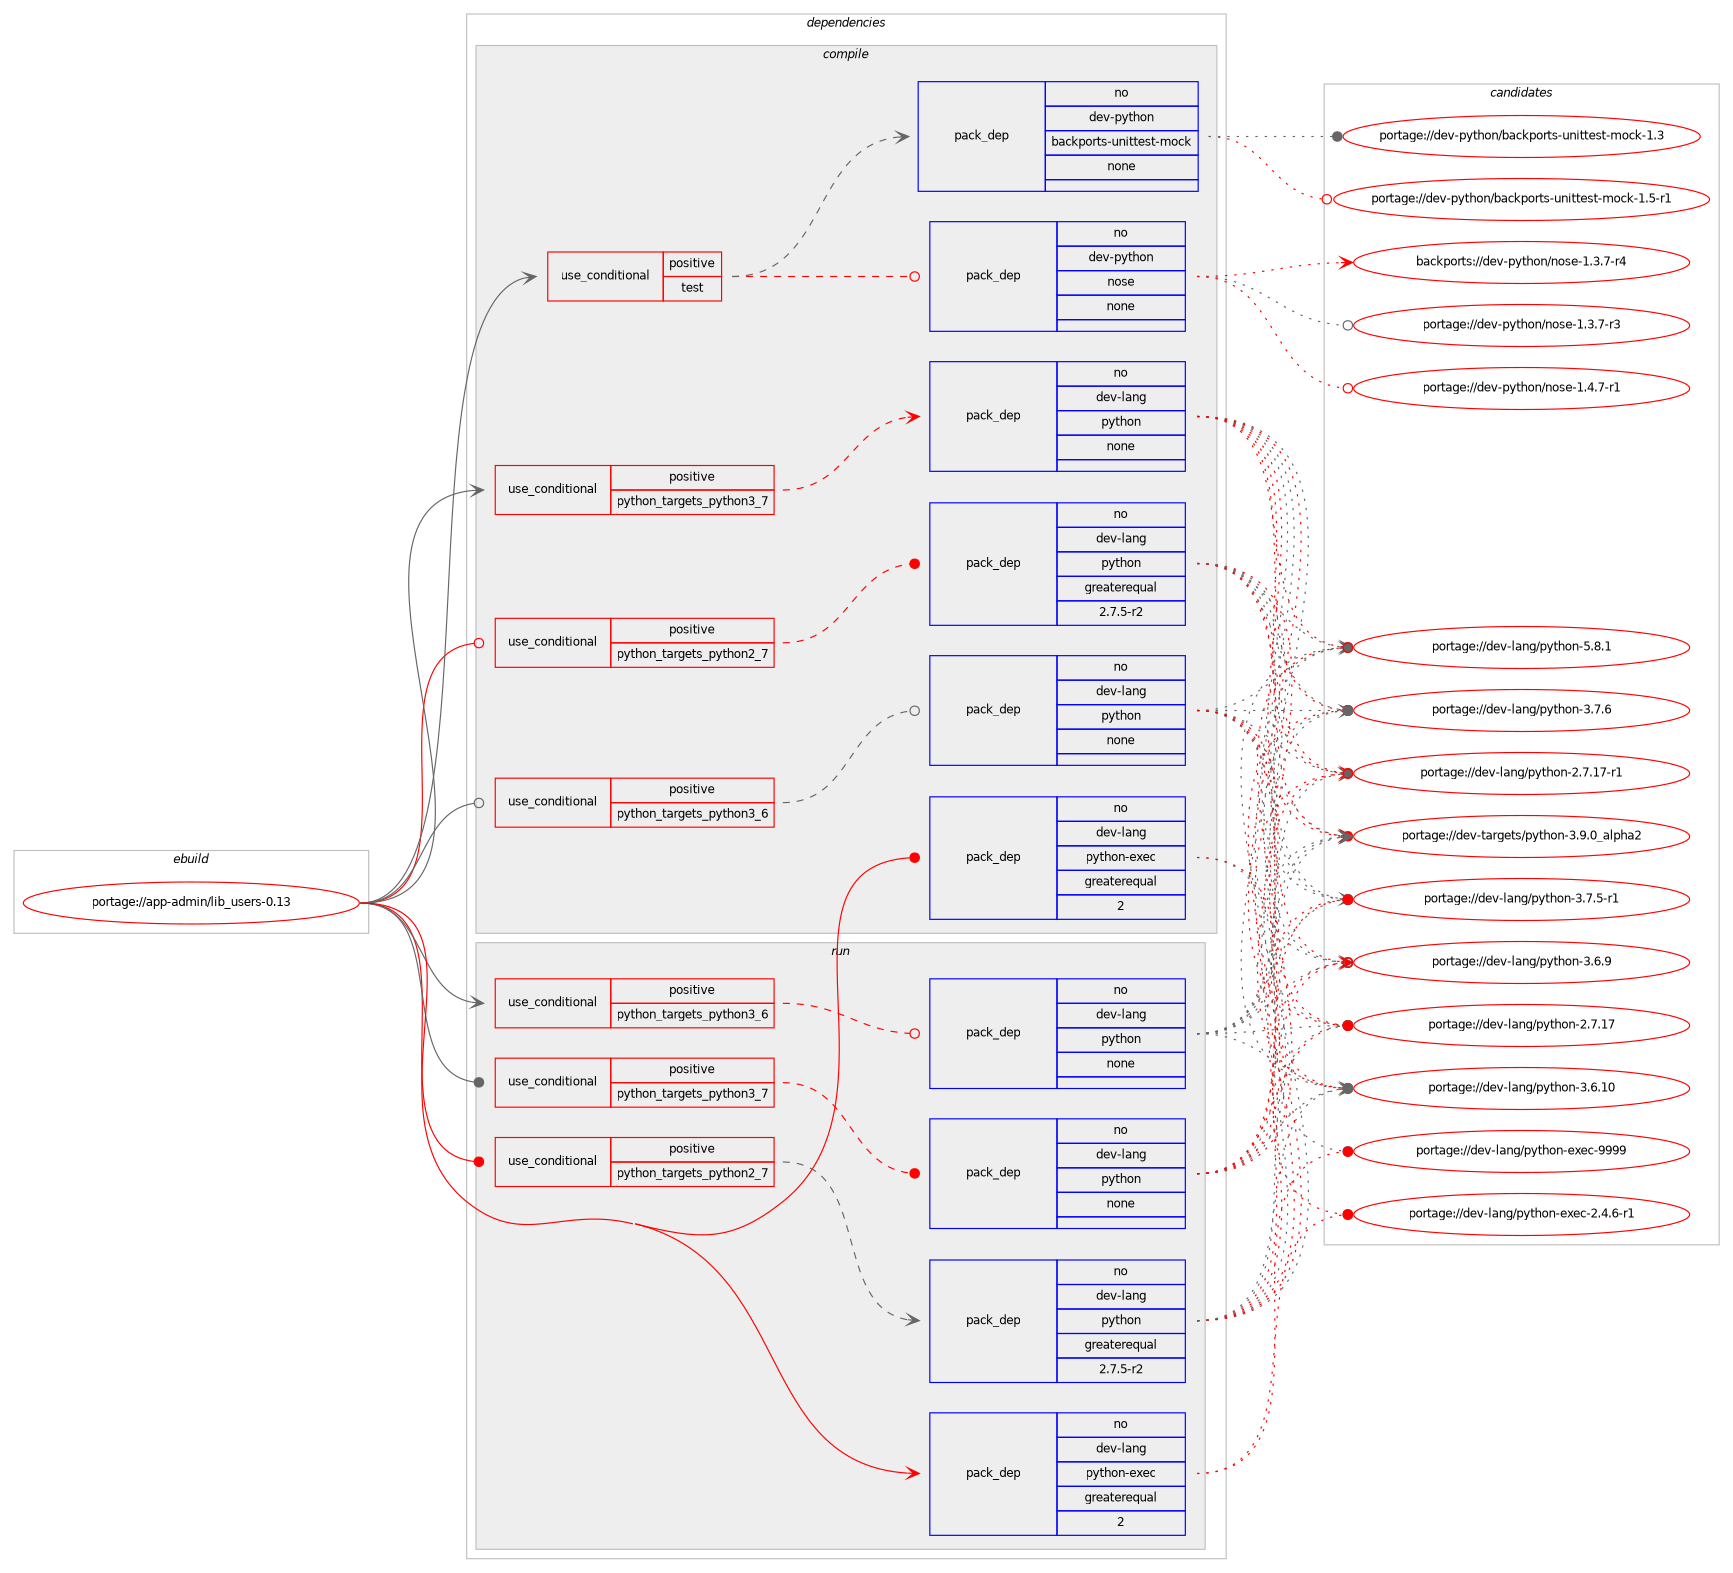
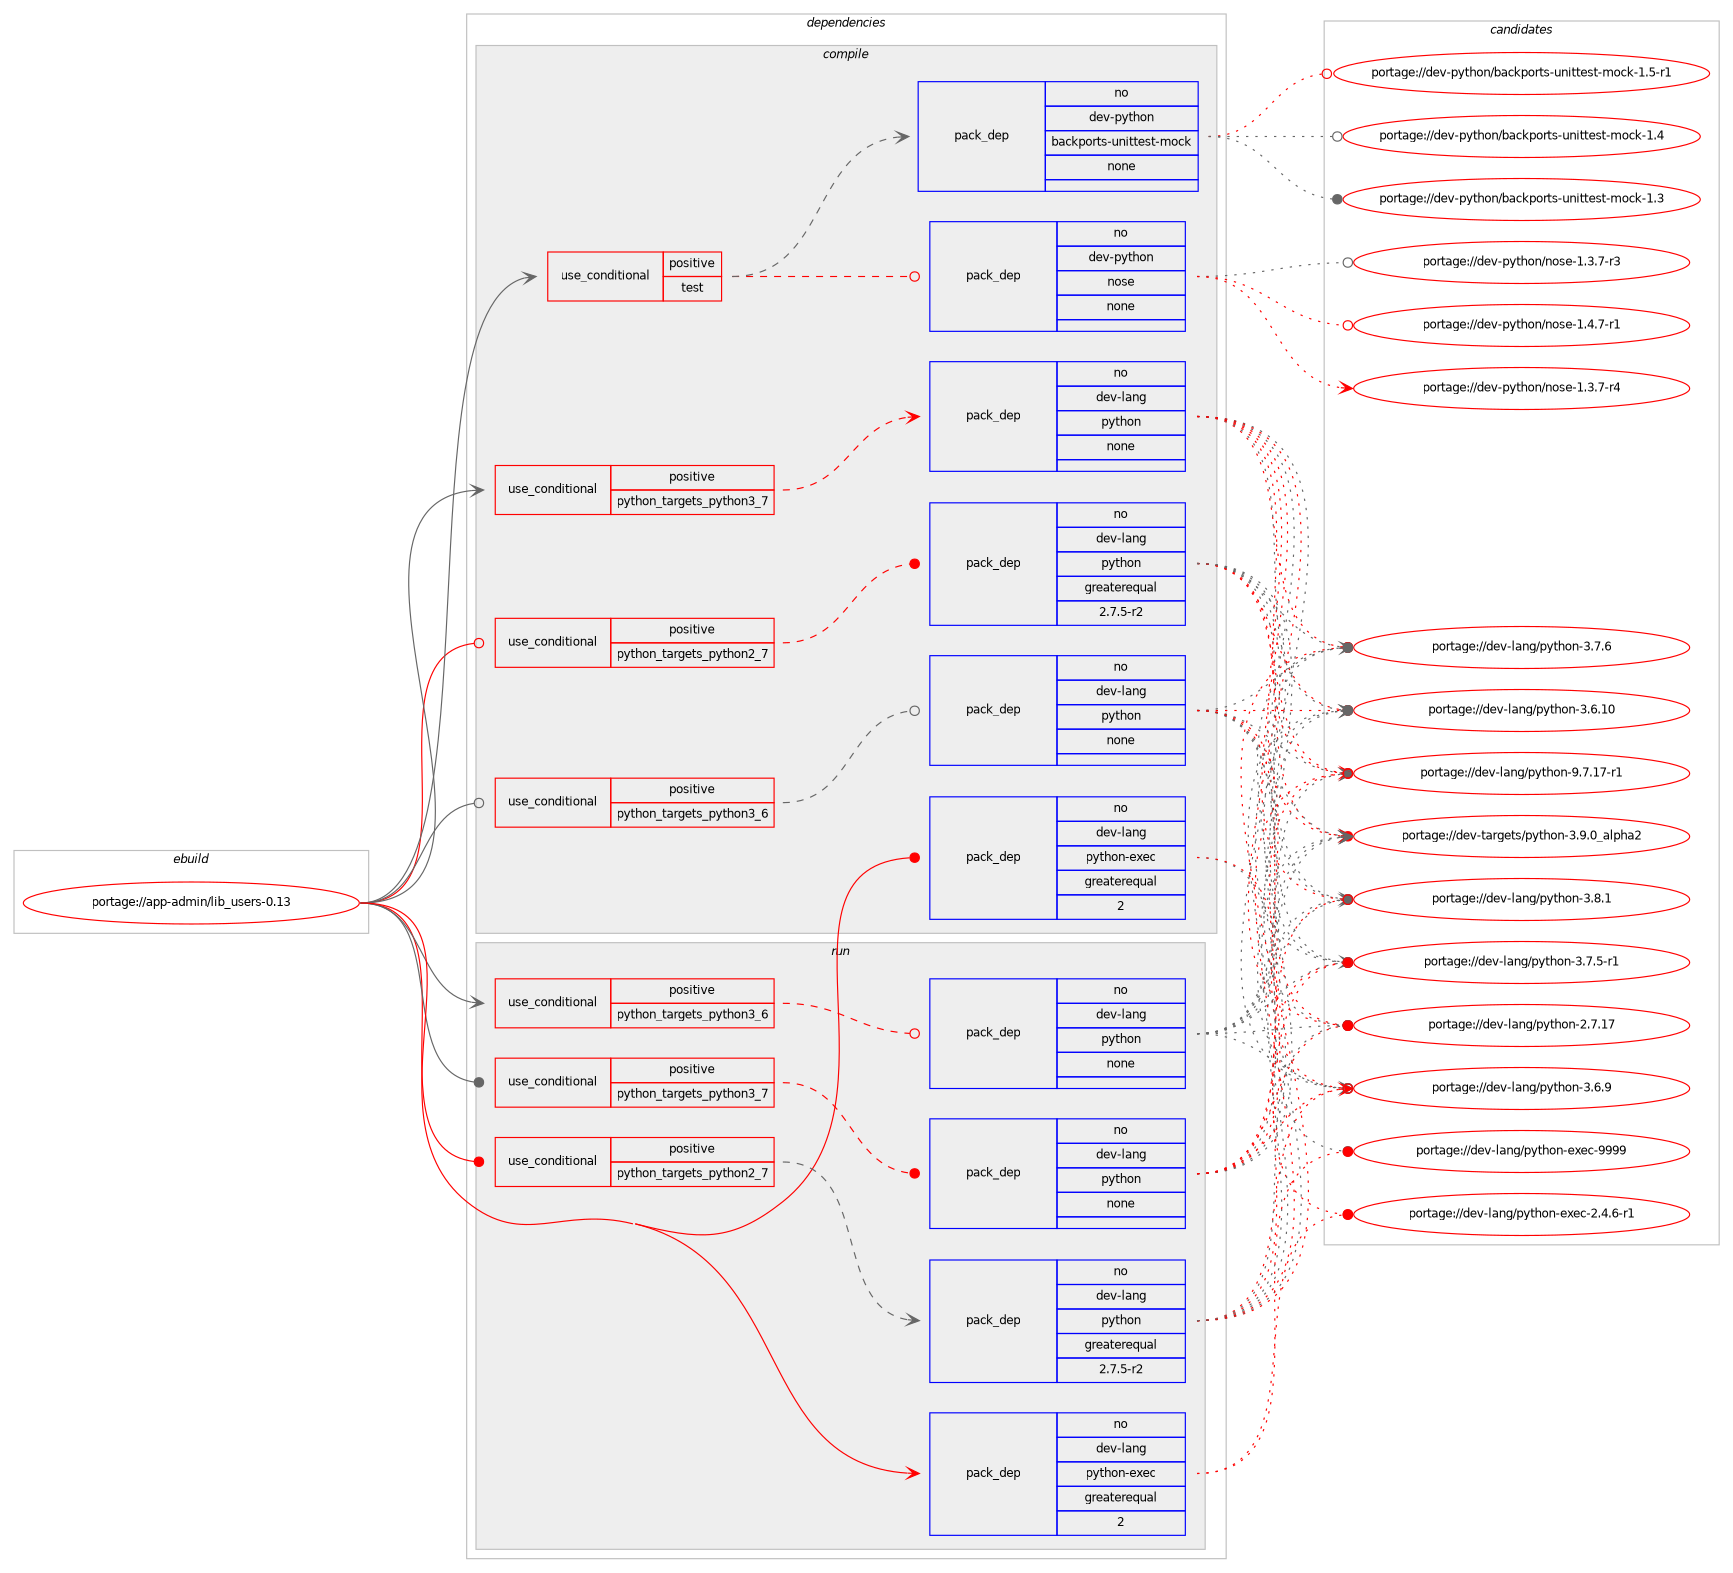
node "portage://dev-python/backports-unittest-mock-1.4": added
node "backports://dev-python/nose-1.3.7-r4": label "backports://dev-python/nose-1.3.7-r4" -> "portage://dev-python/nose-1.3.7-r4"
node "portage://dev-lang/python-5.8.1": label "portage://dev-lang/python-5.8.1" -> "portage://dev-lang/python-3.8.1"
node "portage://dev-lang/python-2.7.17-r1": label "portage://dev-lang/python-2.7.17-r1" -> "portage://dev-lang/python-9.7.17-r1"
